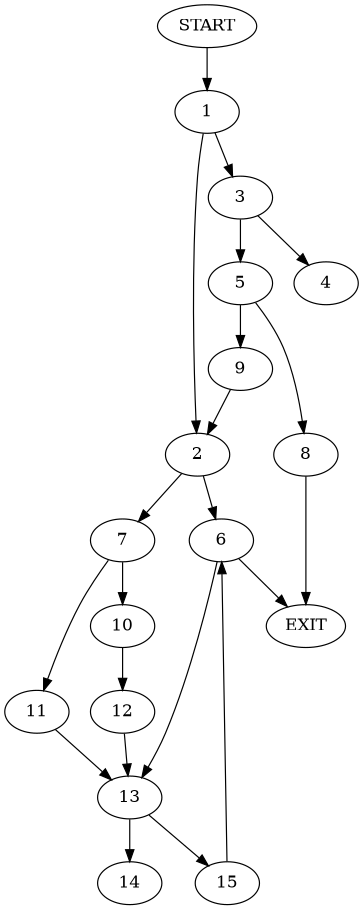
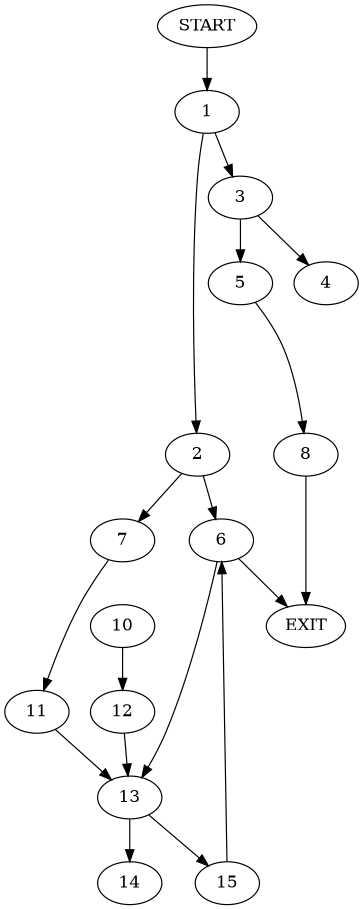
node "9": removed
edge "7" -> "10": removed
